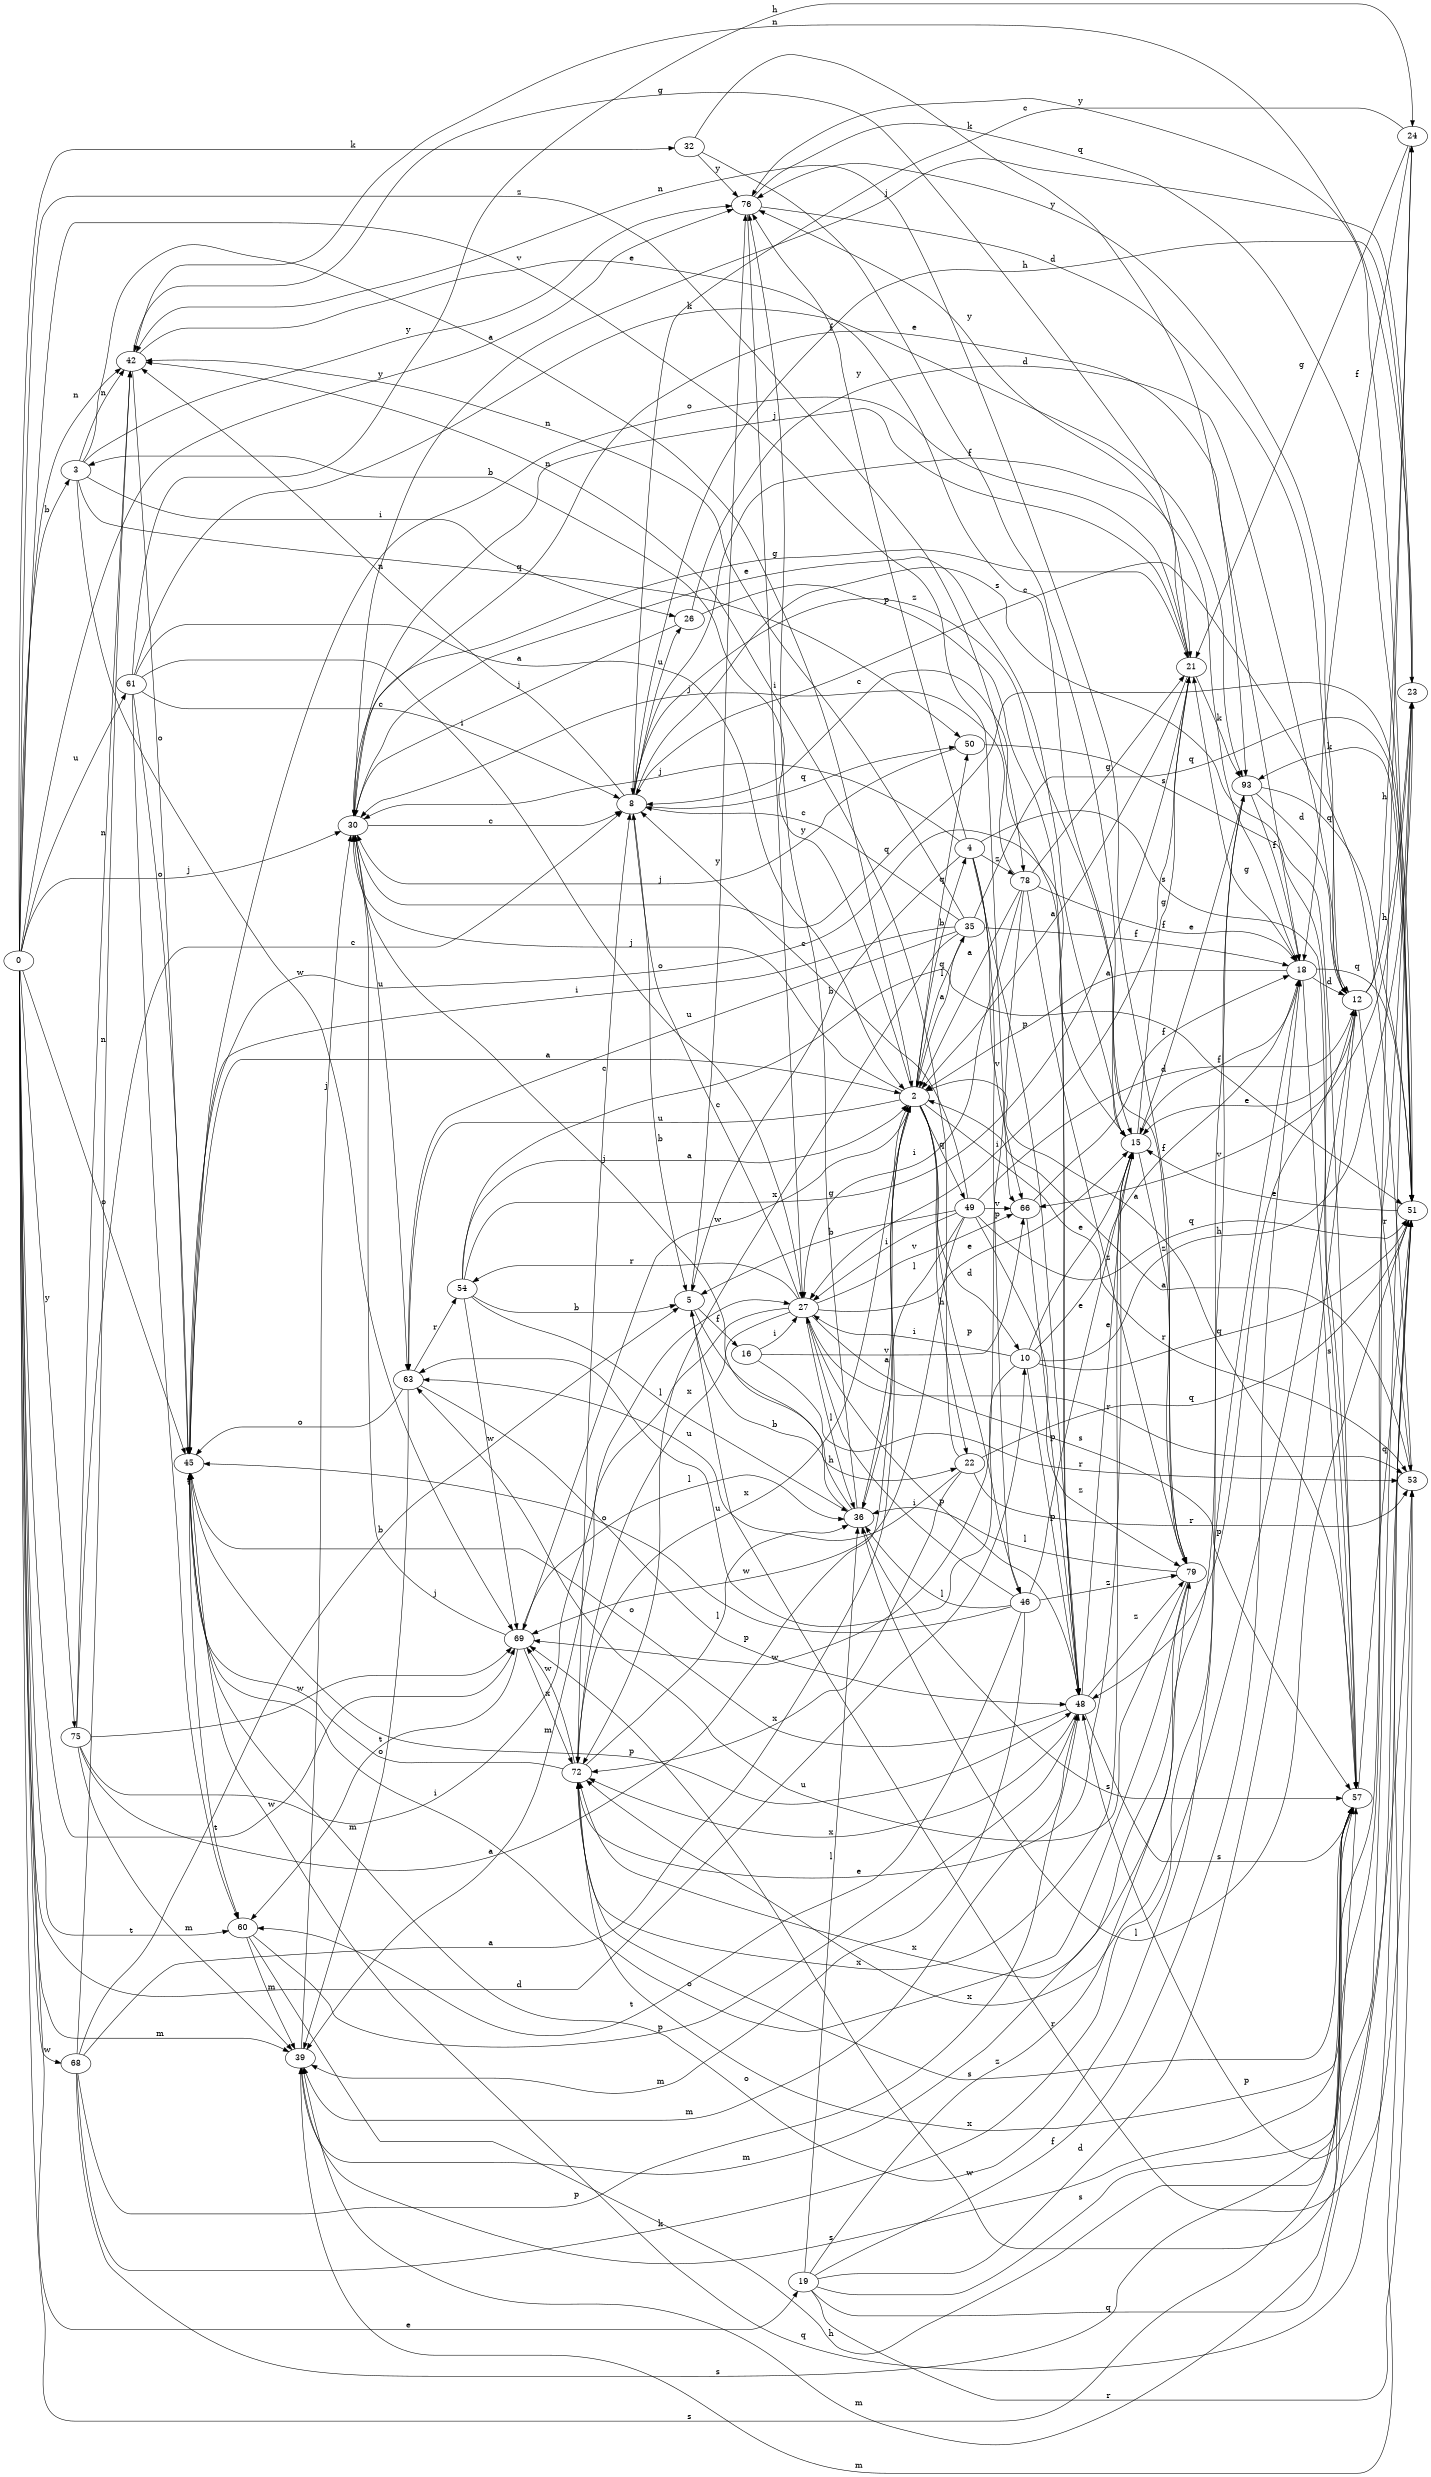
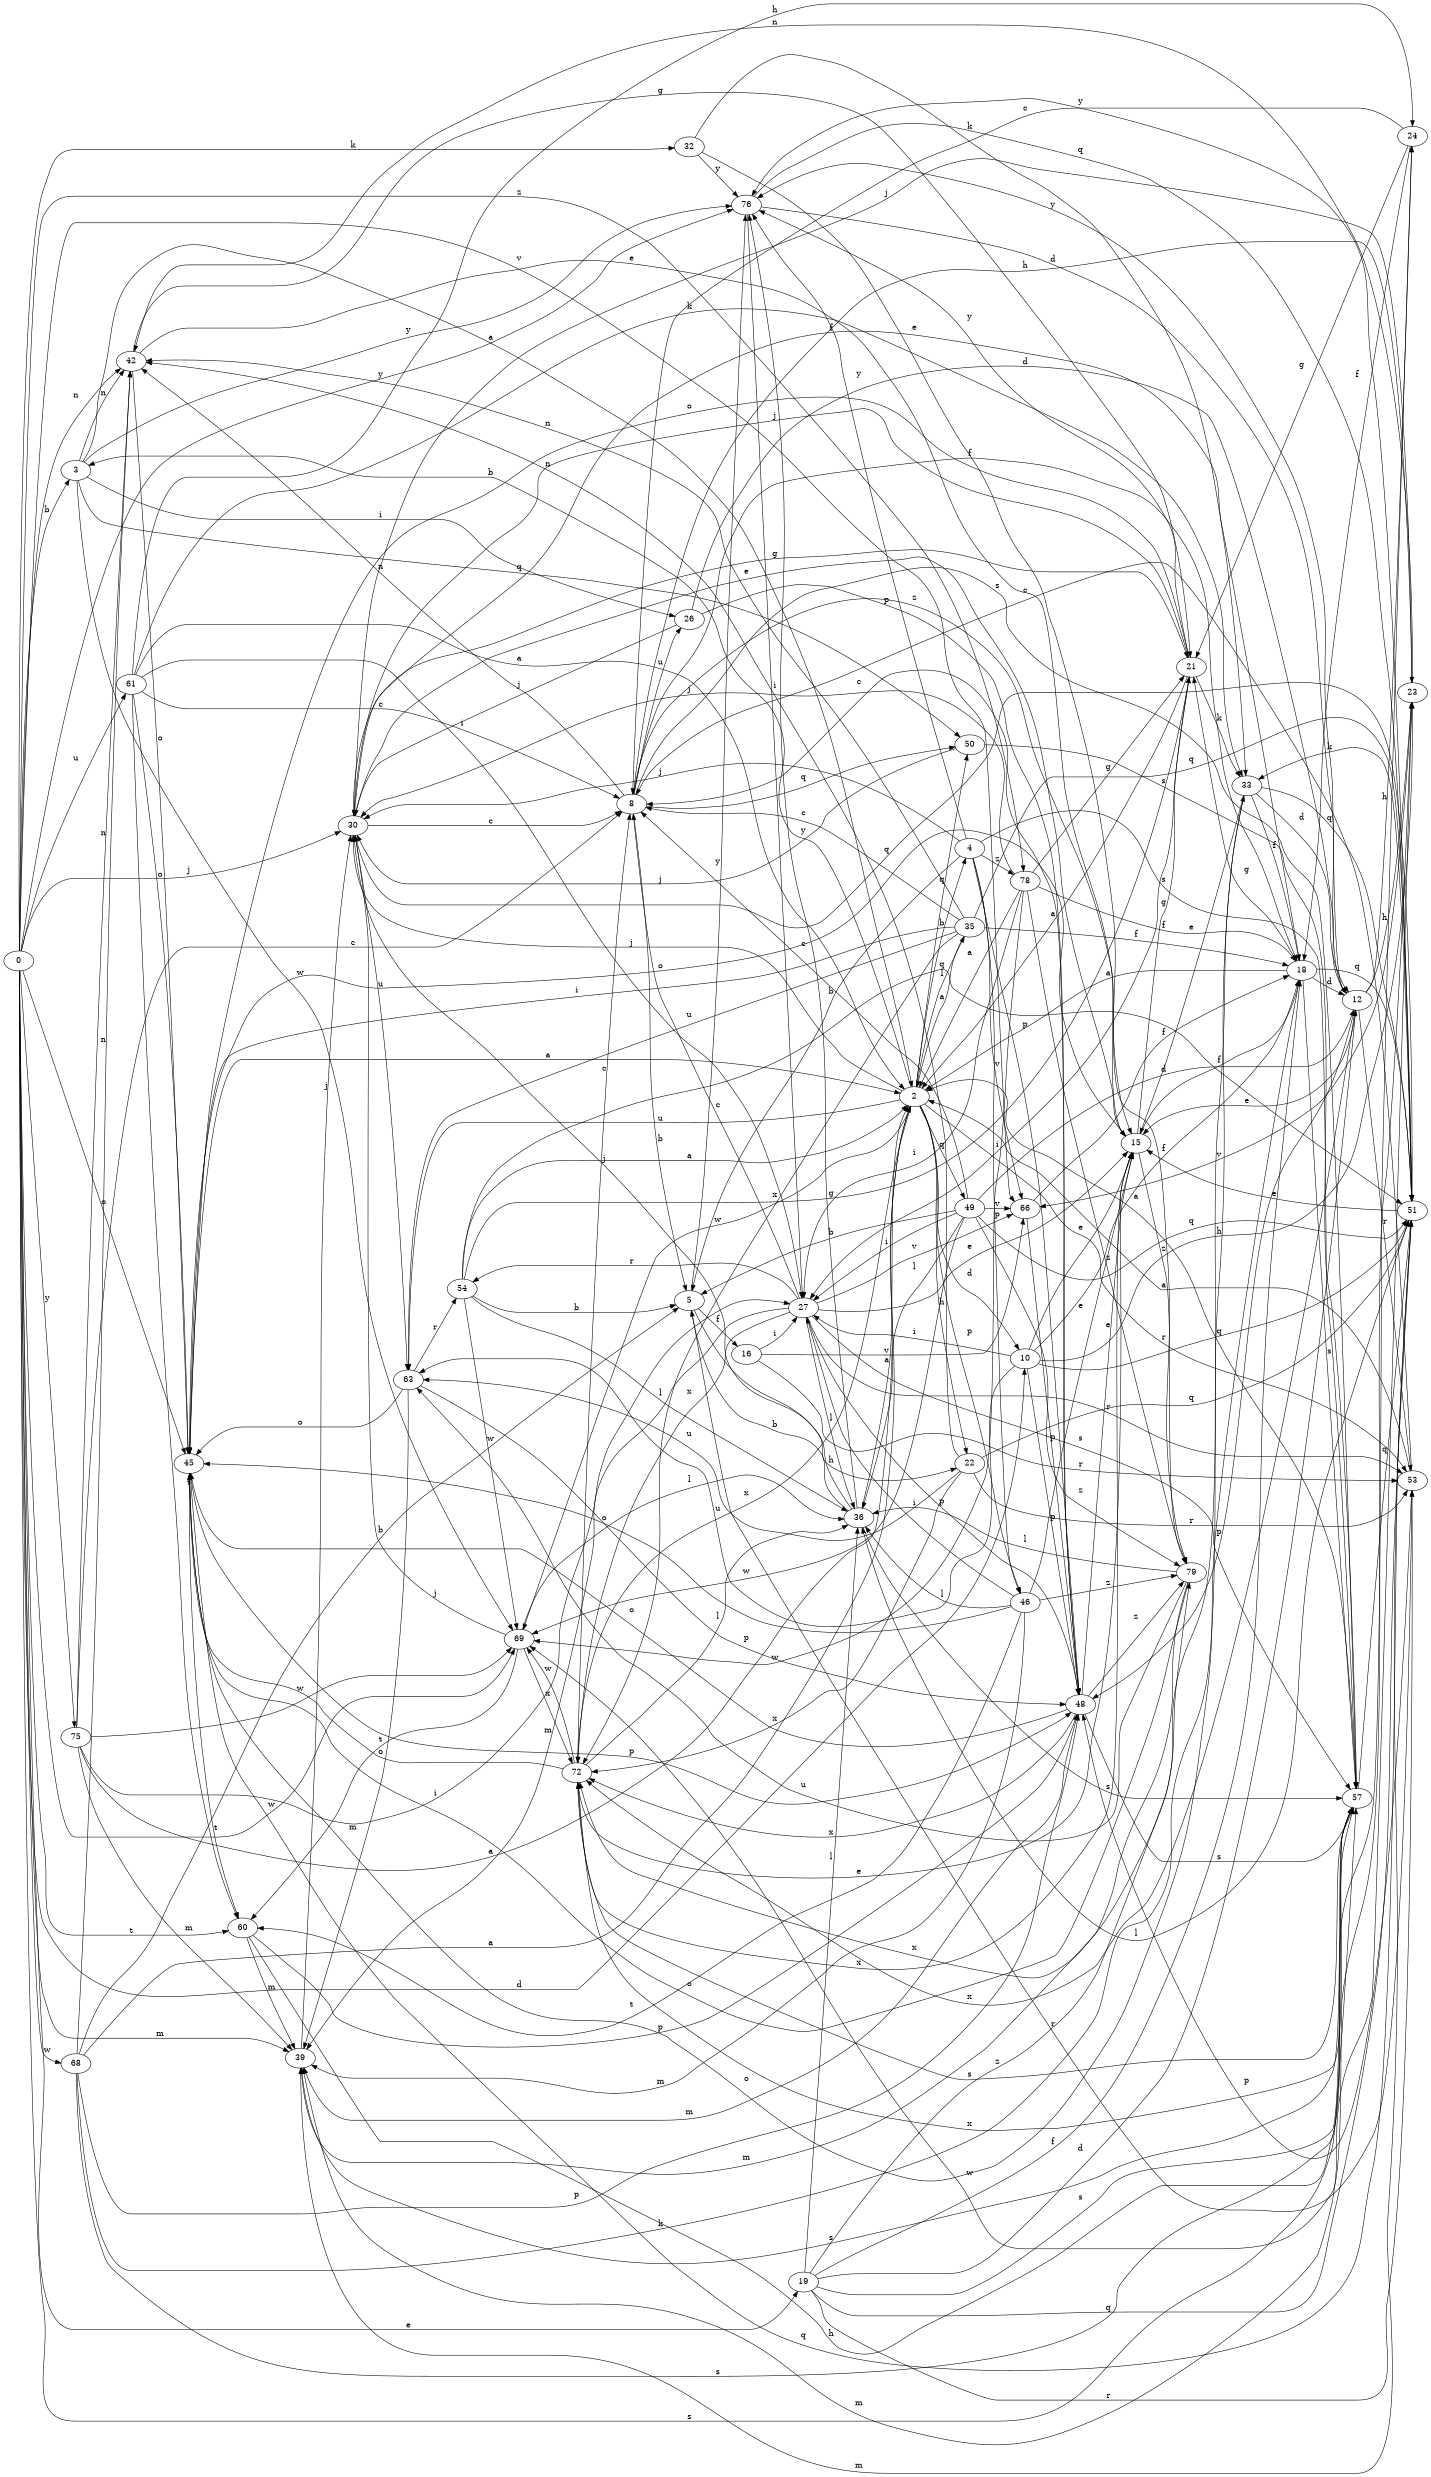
edge "79" -> "42": removed, label "n"
node "93": label "93" -> "33"
